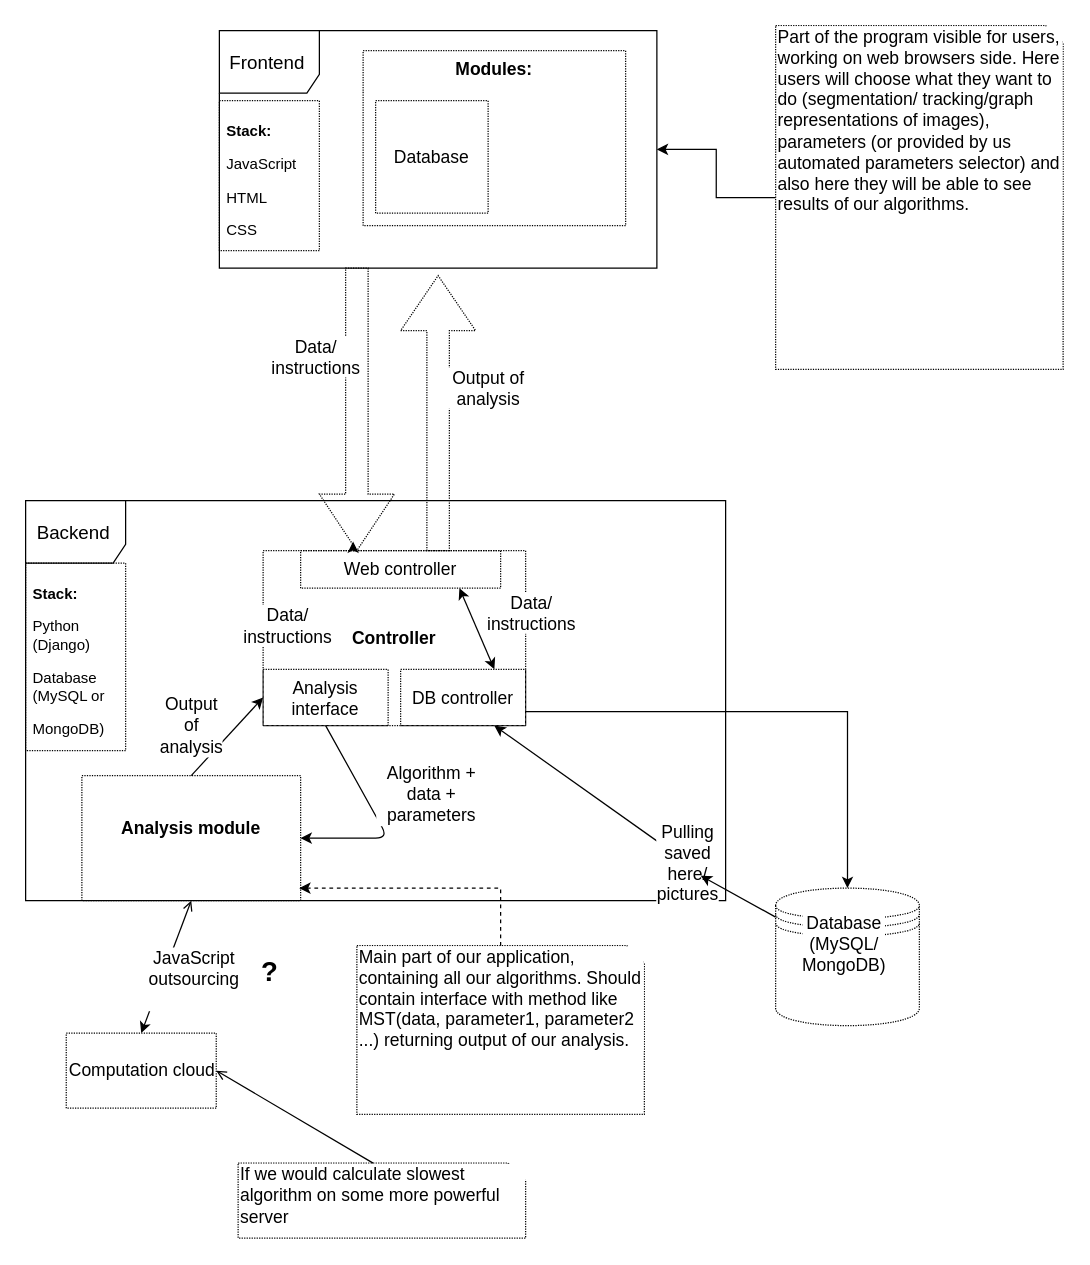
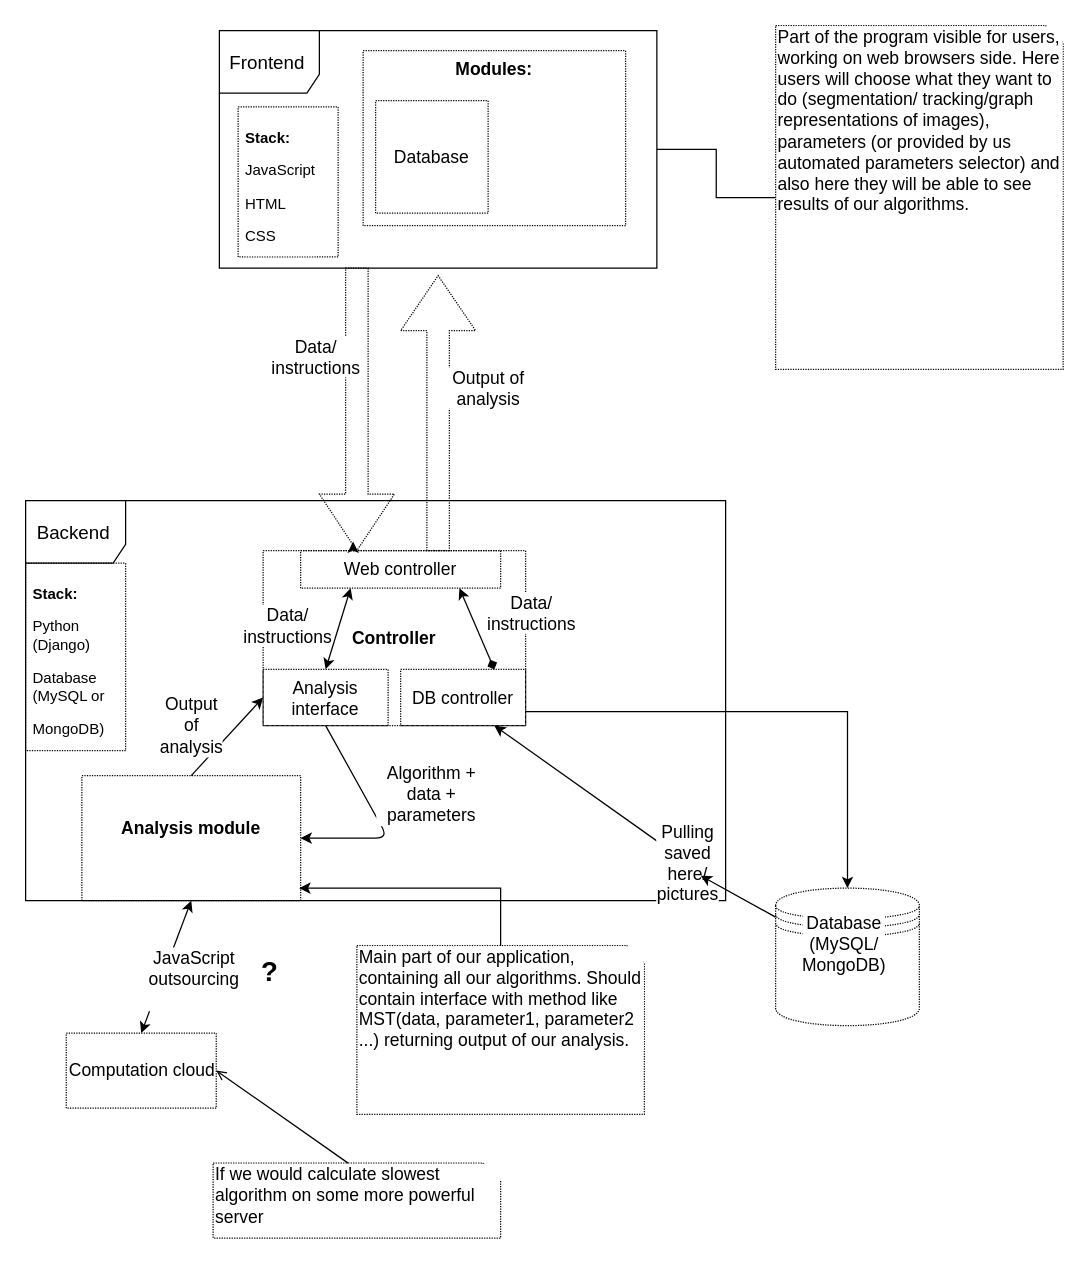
edge "Part of the program visible for users, working on web browsers side. Here users will choose what they want to do (segmentation/ tracking/graph representations of images), parameters (or provided by us automated parameters selector) and also here they will be able to see results of our algorithms." -> "Frontend": arrowhead classic -> none
node "Stack:JavaScript HTML CSS": moved (269, 176) -> (288, 182)
edge "Web controller" -- "Analysis interface": added
edge "Web controller" -- "DB controller": arrowhead classic -> diamond
edge "Main part of our application, containing all our algorithms. Should contain interface with method like MST(data, parameter1, parameter2 ...) returning output of our analysis." -> "Analysis module": style dashed -> solid
edge "Analysis module" -- "Computation cloud": arrowhead open -> classic
node "If we would calculate slowest algorithm on some more powerful server": moved (382, 1201) -> (357, 1201)
